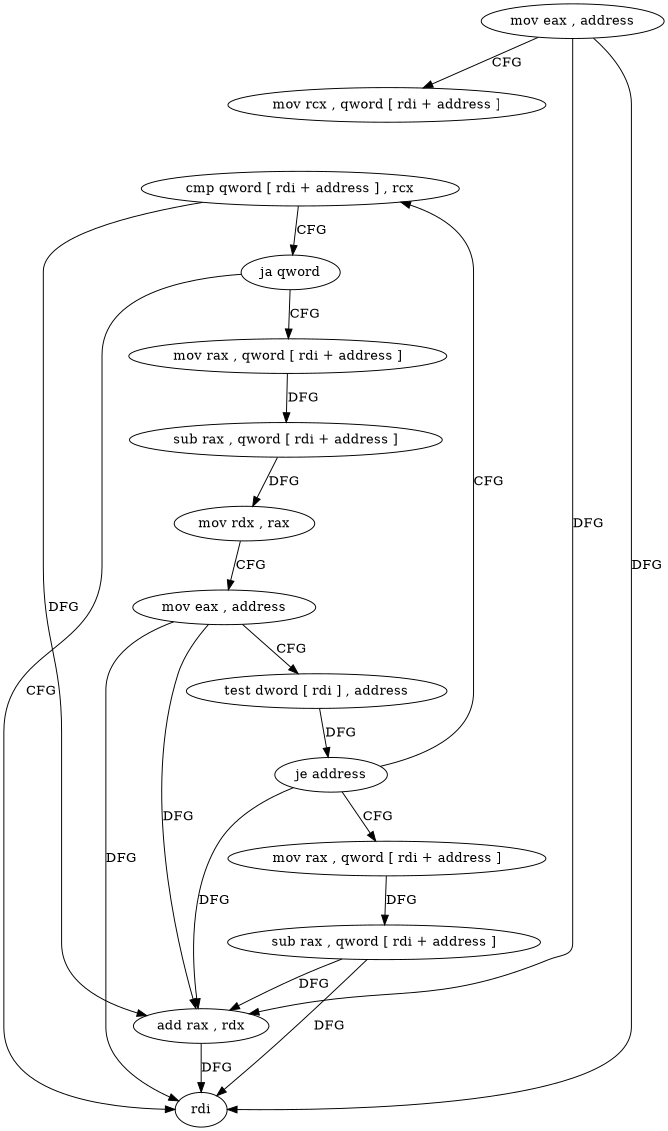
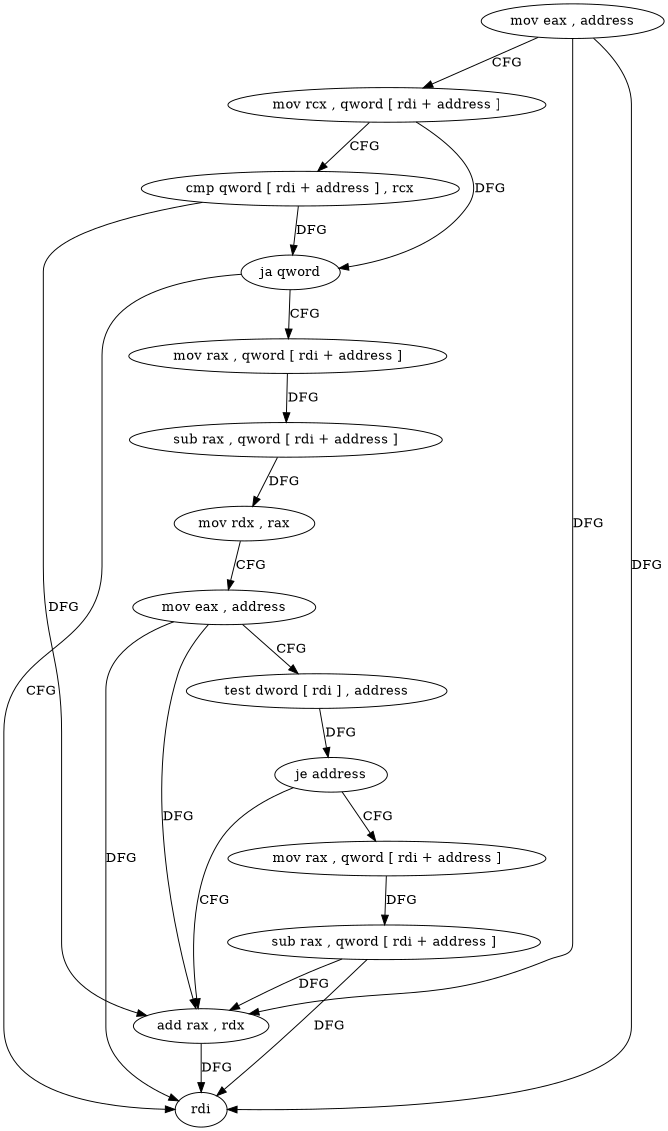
edge "mov rcx , qword [ rdi + address ]" -> "ja qword": added, label "DFG"
edge "cmp qword [ rdi + address ] , rcx" -> "ja qword": label "CFG" -> "DFG"
edge "je address" -> "cmp qword [ rdi + address ] , rcx": now "mov rcx , qword [ rdi + address ]" -> "cmp qword [ rdi + address ] , rcx"
edge "je address" -> "add rax , rdx": label "DFG" -> "CFG"
